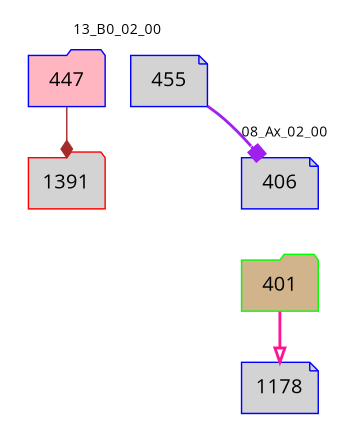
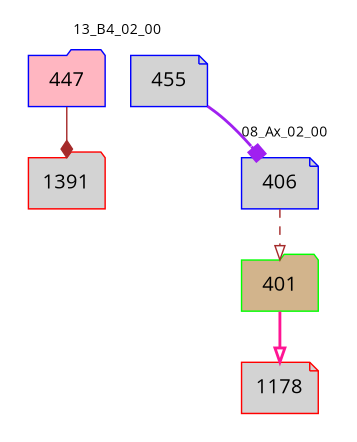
cluster "13_B0_02_00": label "13_B0_02_00" -> "13_B4_02_00"
edge "406" -> "401": added
node "1178": color blue -> red
